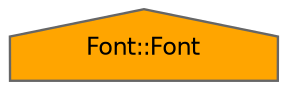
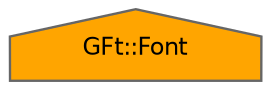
node "Font::Font": label "Font::Font" -> "GFt::Font"
